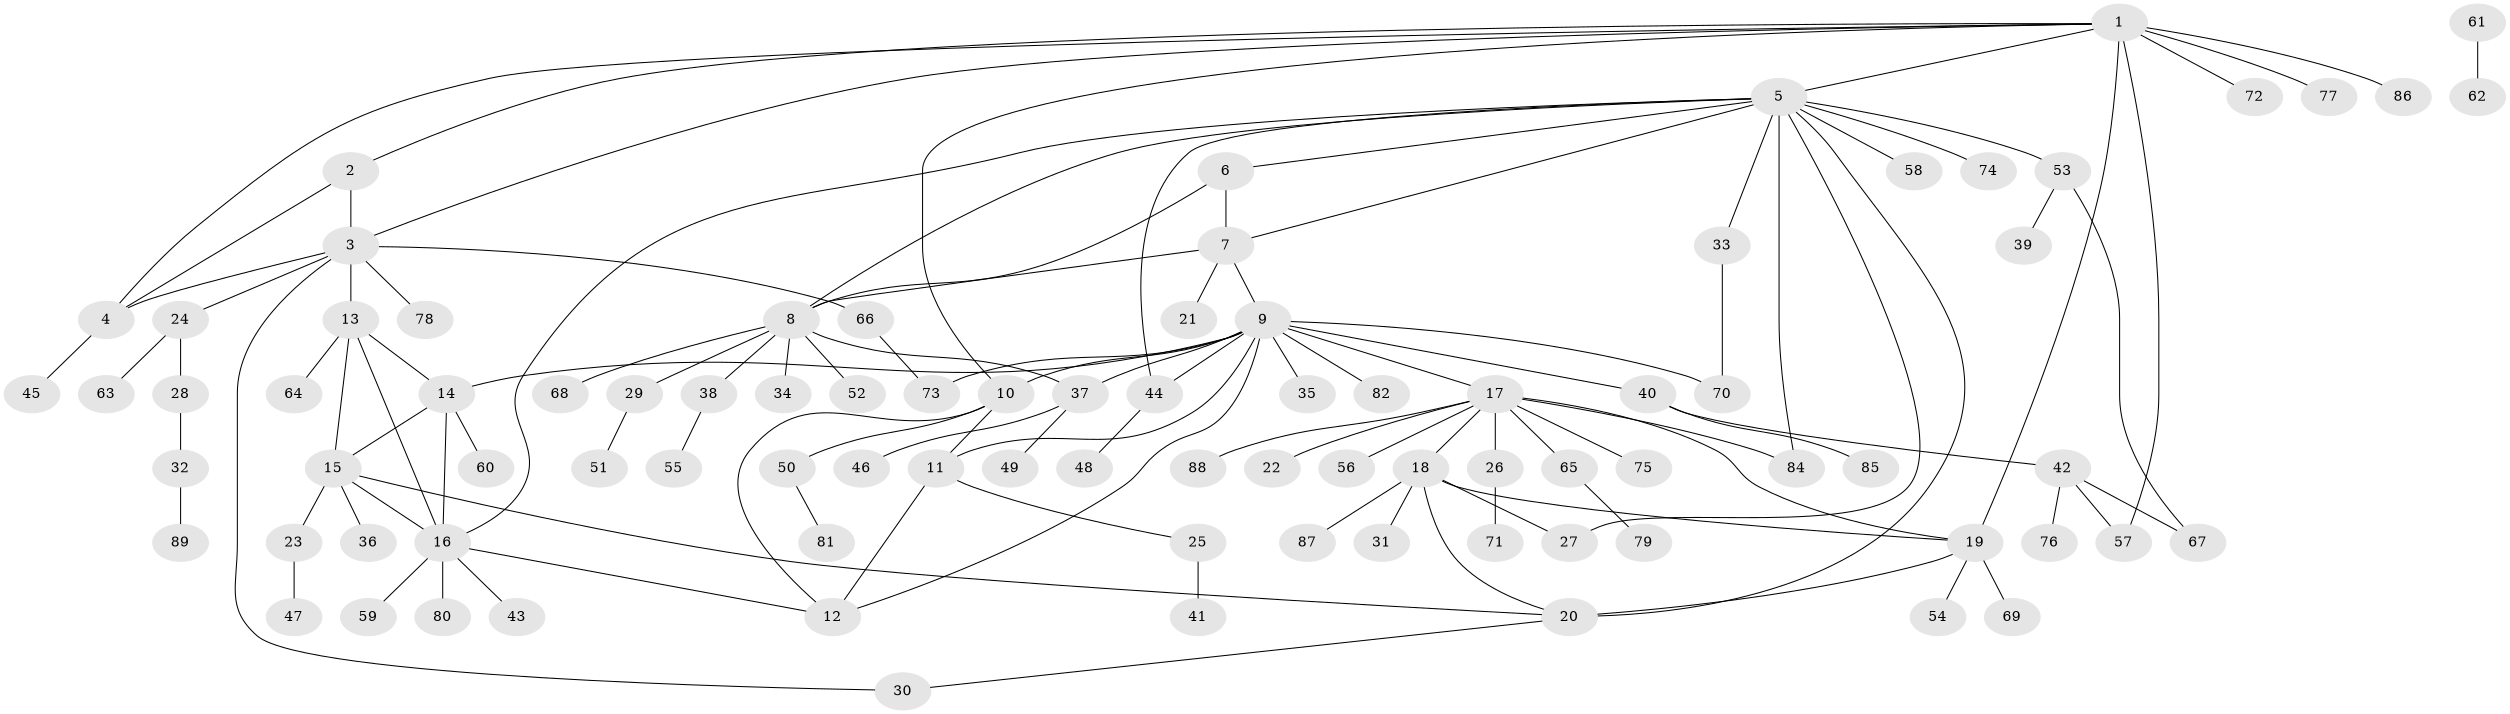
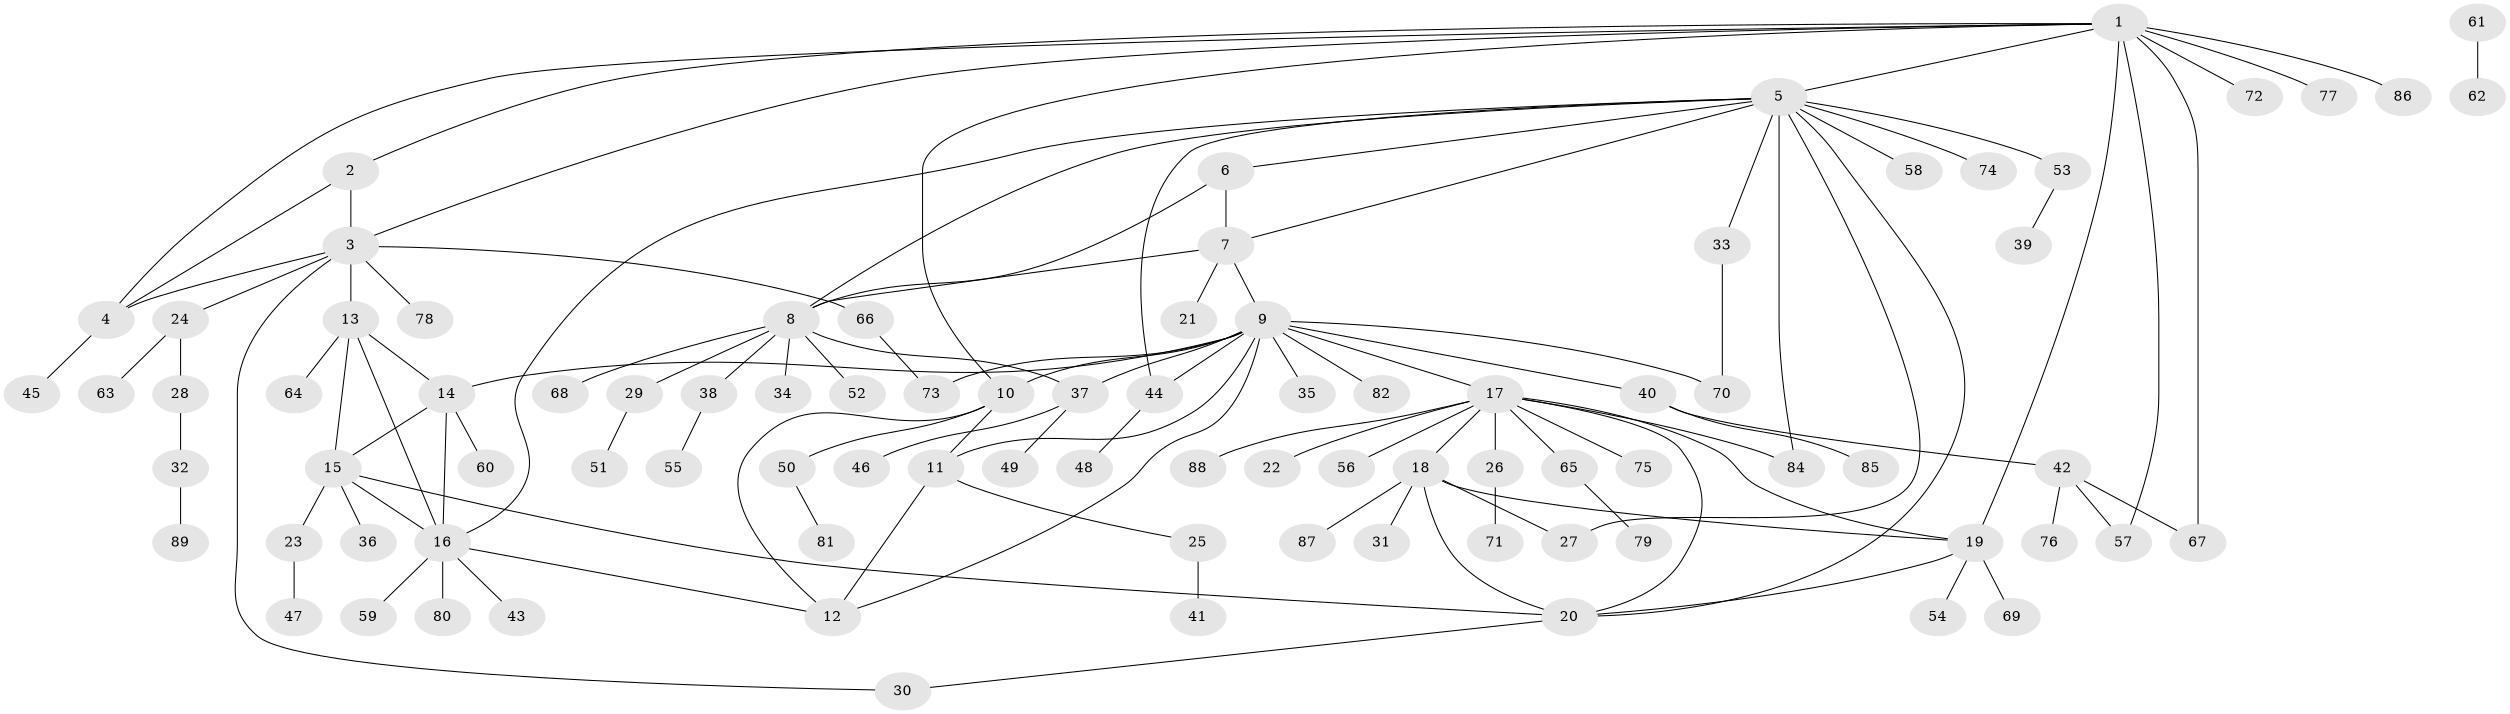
edge "53" -- "67": now "1" -- "67"
edge "17" -- "20": added
